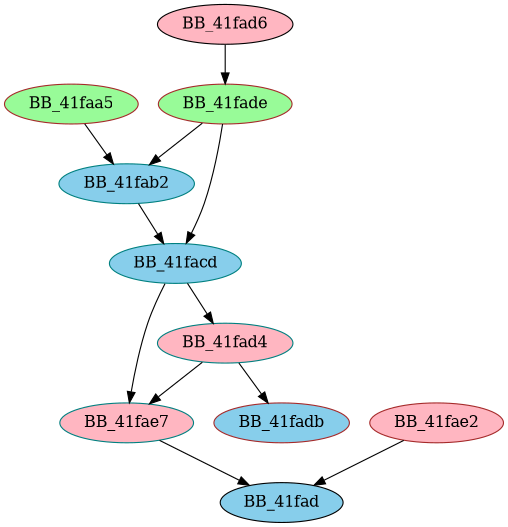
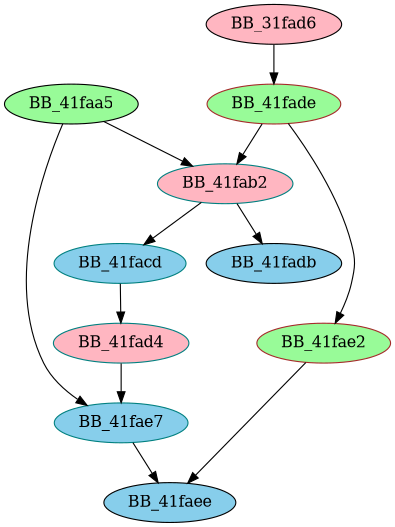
node "BB_41fad6": label "BB_41fad6" -> "BB_31fad6"
node "BB_41faa5": color brown -> black
edge "BB_41fade" -> "BB_41facd": now "BB_41fade" -> "BB_41fae2"
node "BB_41fab2": fillcolor skyblue -> lightpink
edge "BB_41facd" -> "BB_41fae7": now "BB_41faa5" -> "BB_41fae7"
edge "BB_41fad4" -> "BB_41fadb": now "BB_41fab2" -> "BB_41fadb"
node "BB_41fae7": fillcolor lightpink -> skyblue
node "BB_41fadb": color brown -> black
node "BB_41fae2": fillcolor lightpink -> palegreen
node "BB_41fad": label "BB_41fad" -> "BB_41faee"
